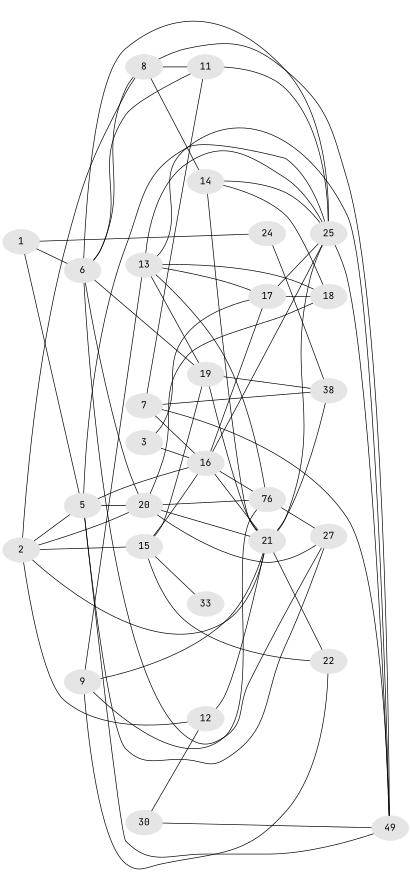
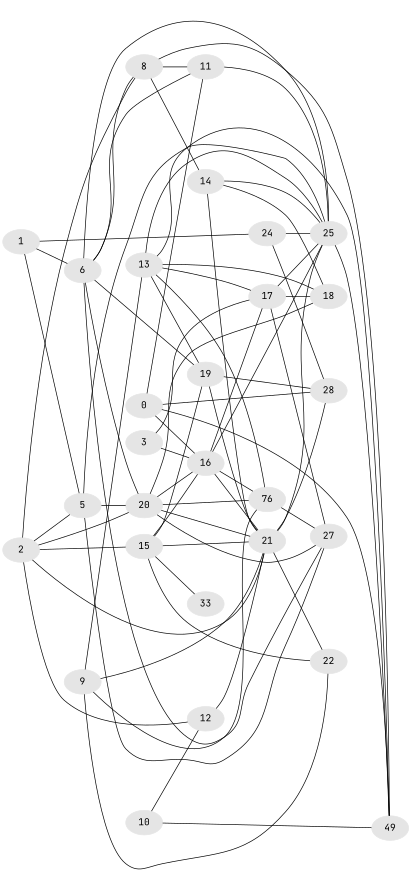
edge "24" -- "25": added
node "38": label "38" -> "28"
node "7": label "7" -> "0"
edge "17" -- "27": added
edge "16" -- "5": now "16" -- "20"
edge "21" -- "15": added
edge "5" -- "49": removed
node "30": label "30" -> "10"
